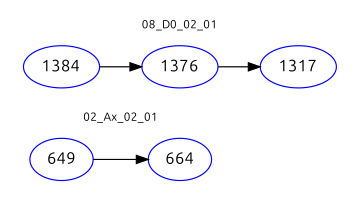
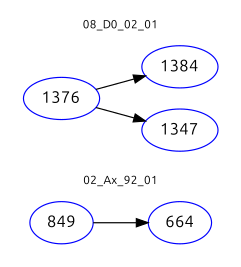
edge "1384" -> "1376": reversed
node "1317": label "1317" -> "1347"
cluster "02_Ax_02_01": label "02_Ax_02_01" -> "02_Ax_92_01"
node "649": label "649" -> "849"
